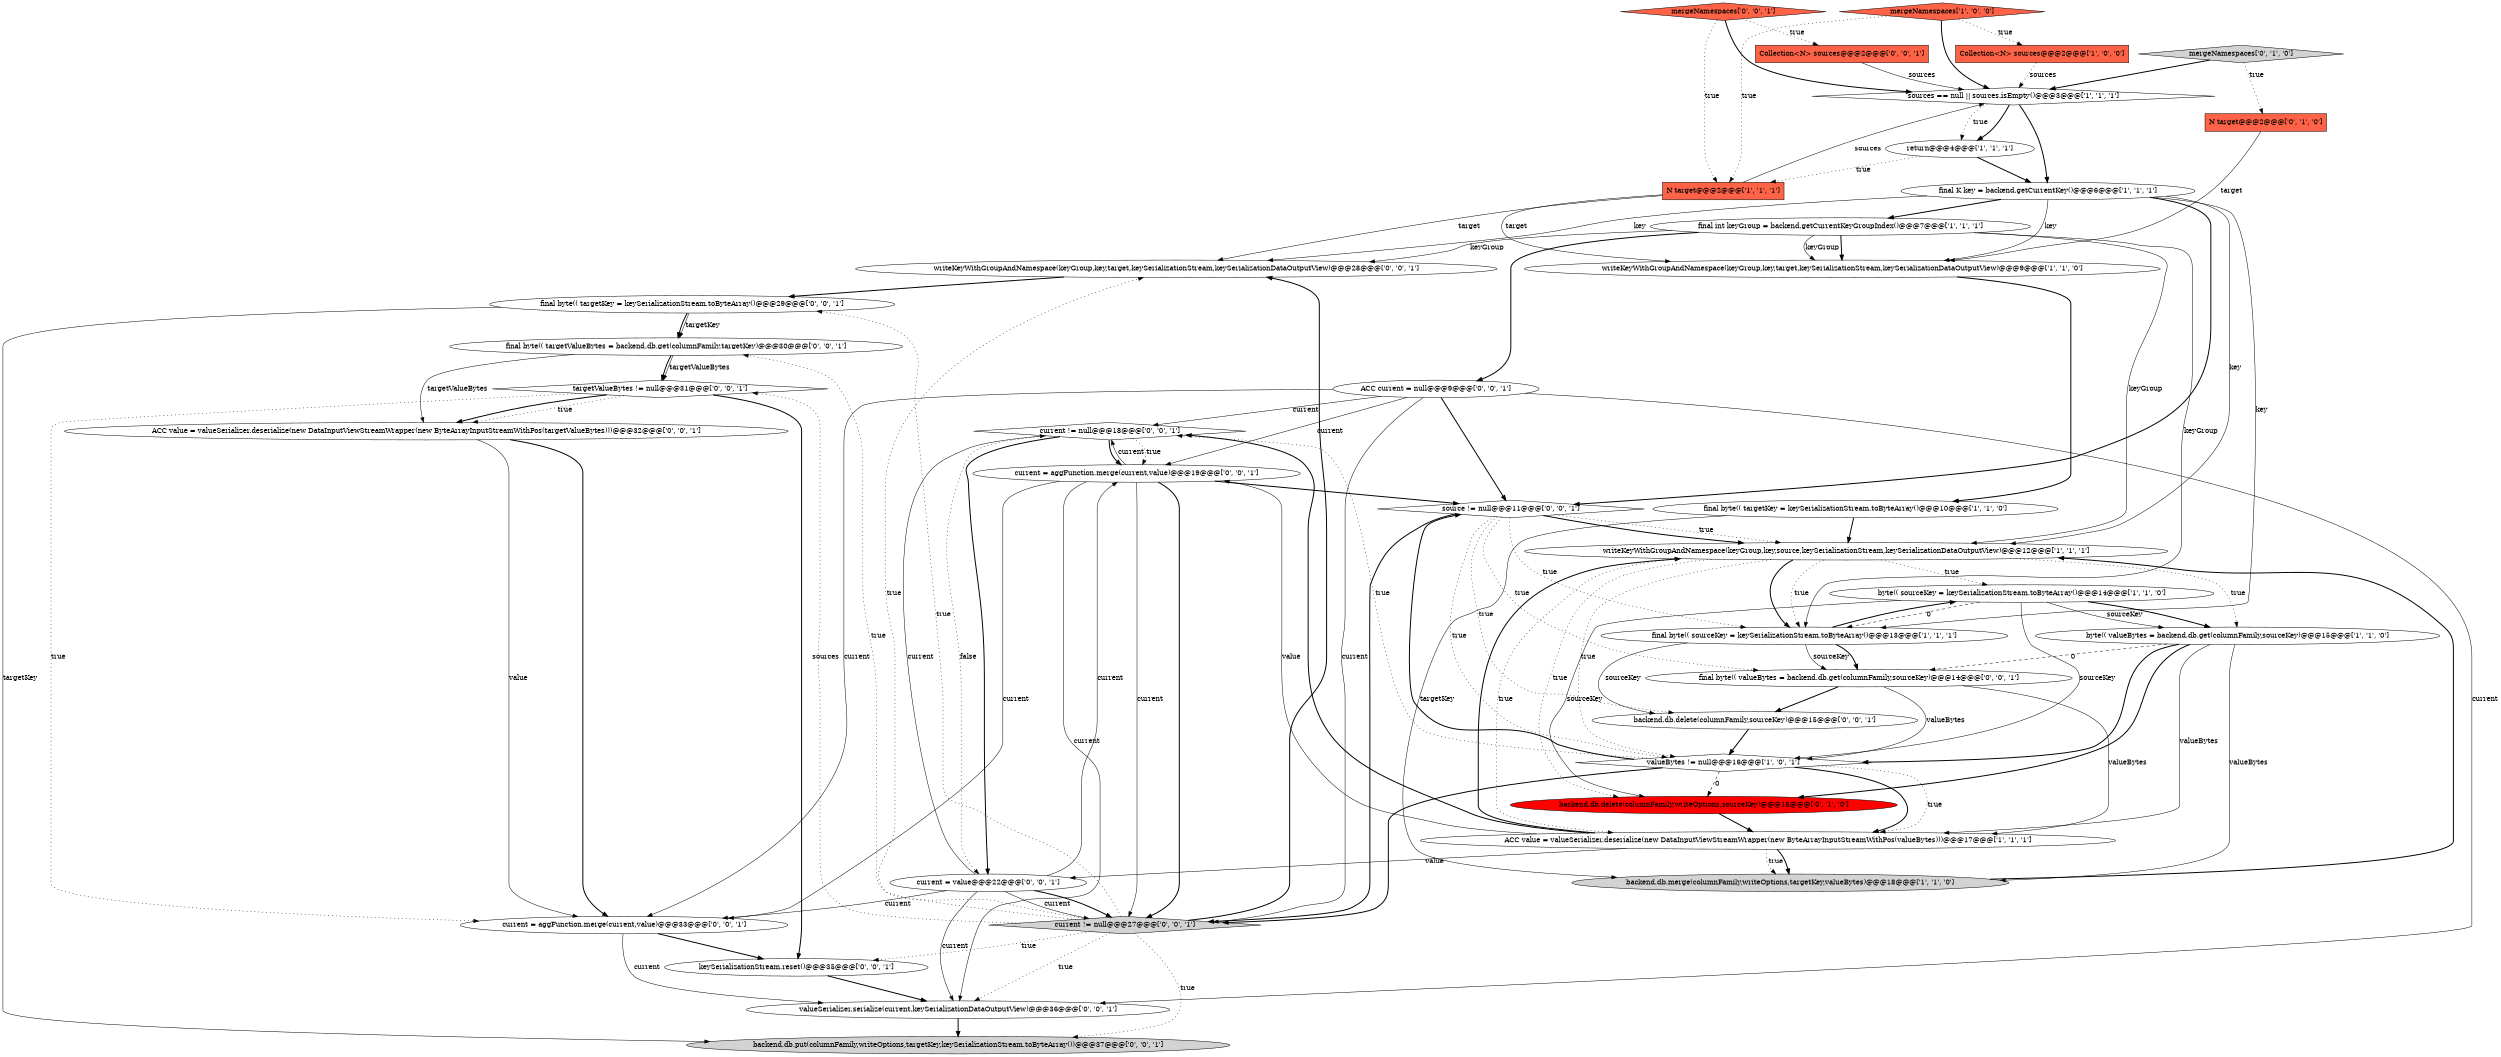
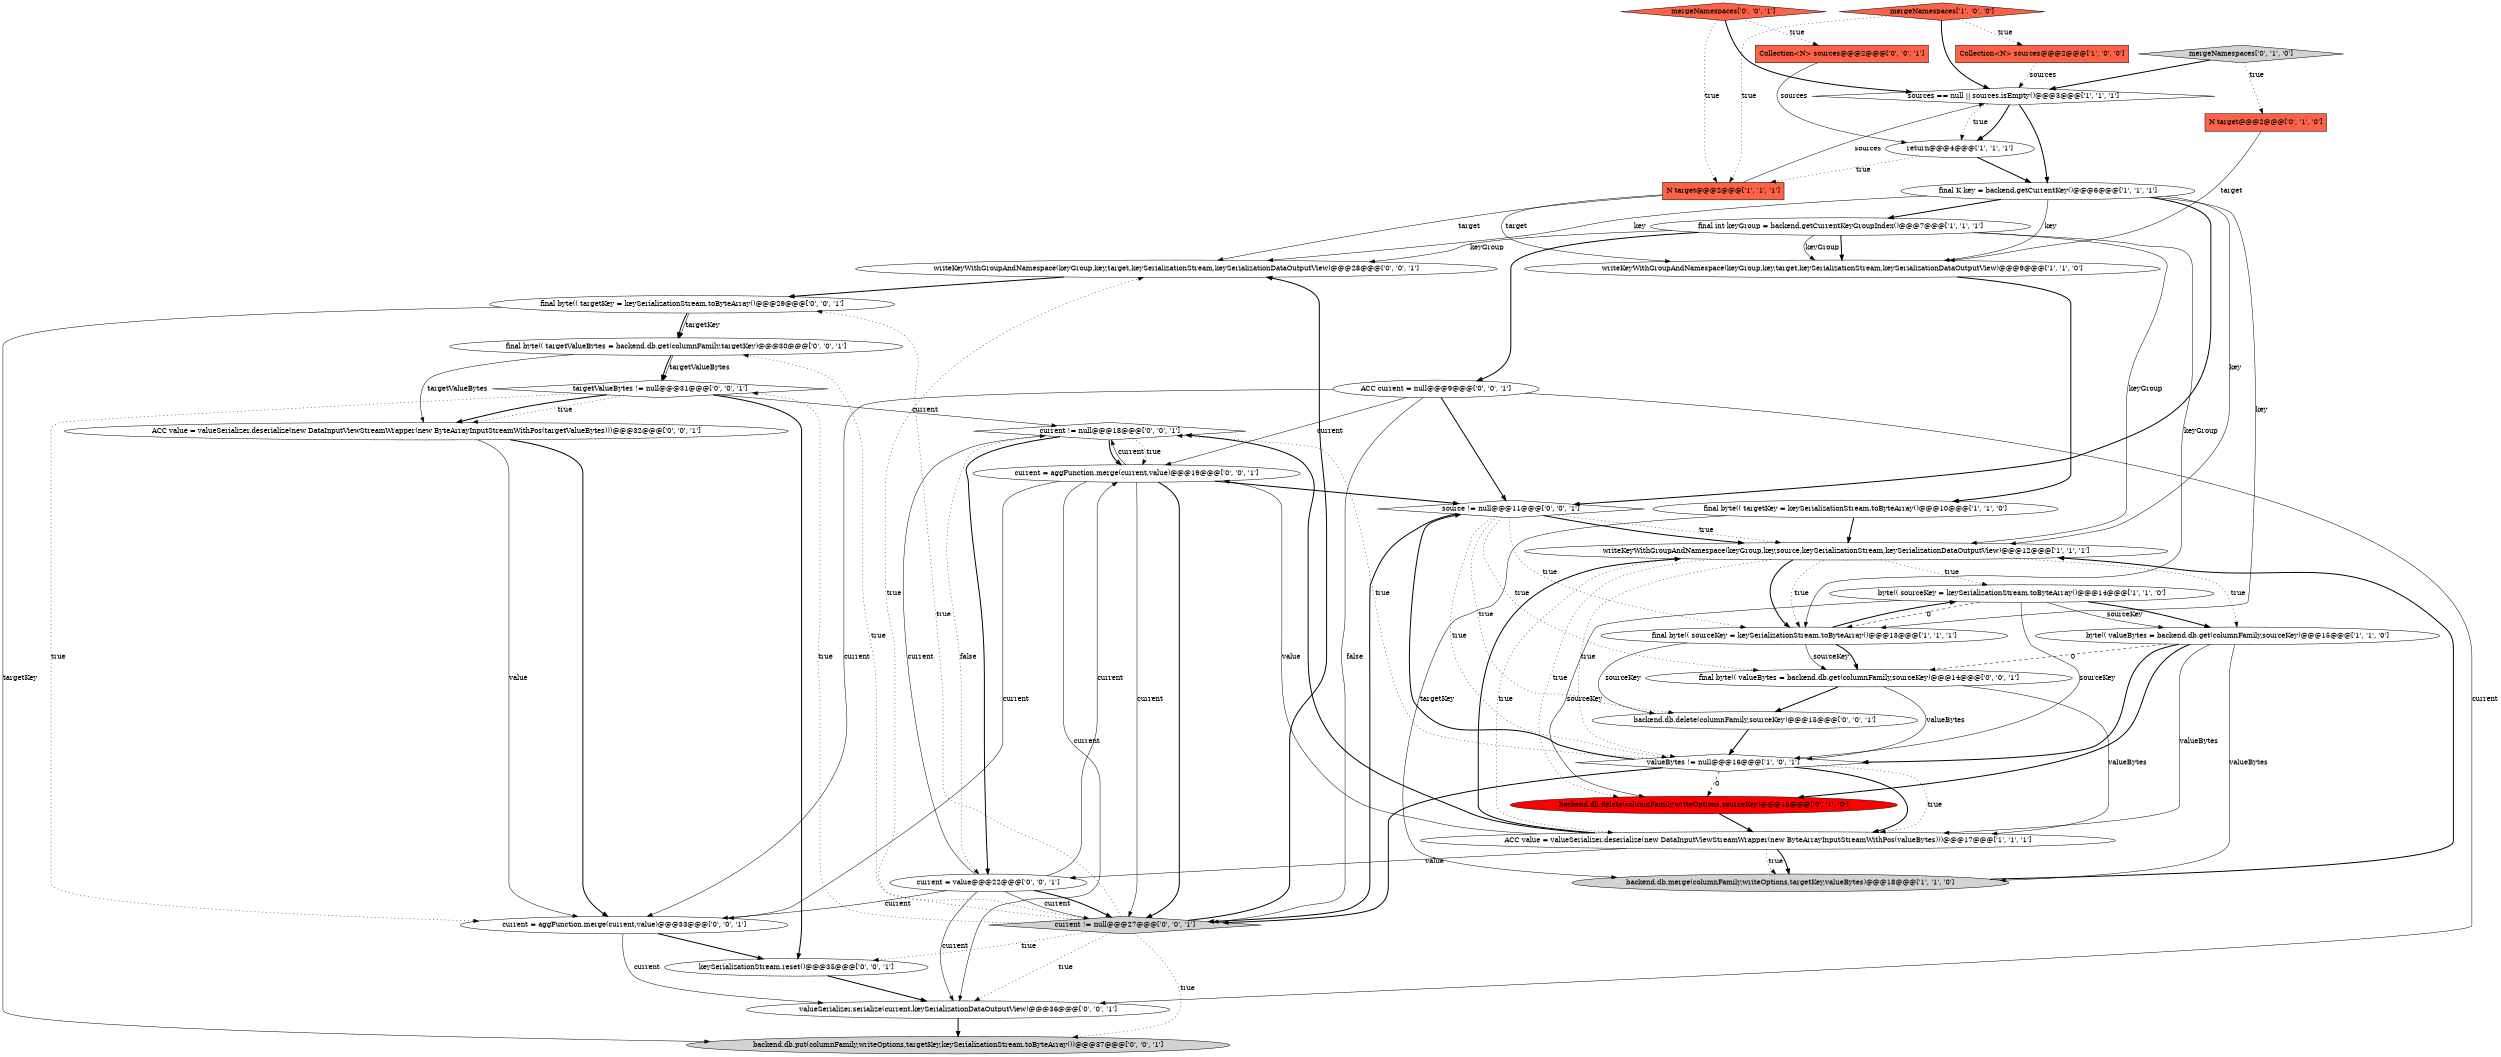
edge "Collection<N> sources@@@2@@@['0', '0', '1']" -> "sources == null || sources.isEmpty()@@@3@@@['1', '1', '1']": now "Collection<N> sources@@@2@@@['0', '0', '1']" -> "return@@@4@@@['1', '1', '1']"
edge "ACC current = null@@@9@@@['0', '0', '1']" -> "current != null@@@18@@@['0', '0', '1']": now "targetValueBytes != null@@@31@@@['0', '0', '1']" -> "current != null@@@18@@@['0', '0', '1']"
edge "current != null@@@27@@@['0', '0', '1']" -> "targetValueBytes != null@@@31@@@['0', '0', '1']": label "sources" -> "true"
edge "ACC current = null@@@9@@@['0', '0', '1']" -> "current != null@@@27@@@['0', '0', '1']": label "current" -> "false"
